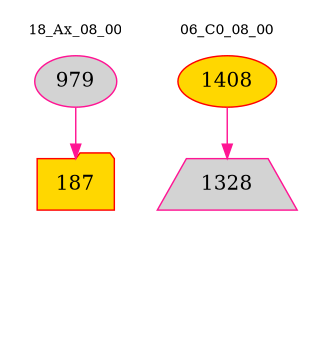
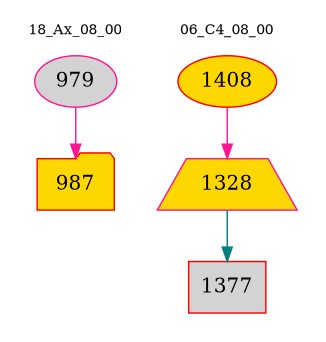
cluster "06_C0_08_00": label "06_C0_08_00" -> "06_C4_08_00"
node "187": label "187" -> "987"
node "1328": fillcolor lightgrey -> gold
node "1377": added
